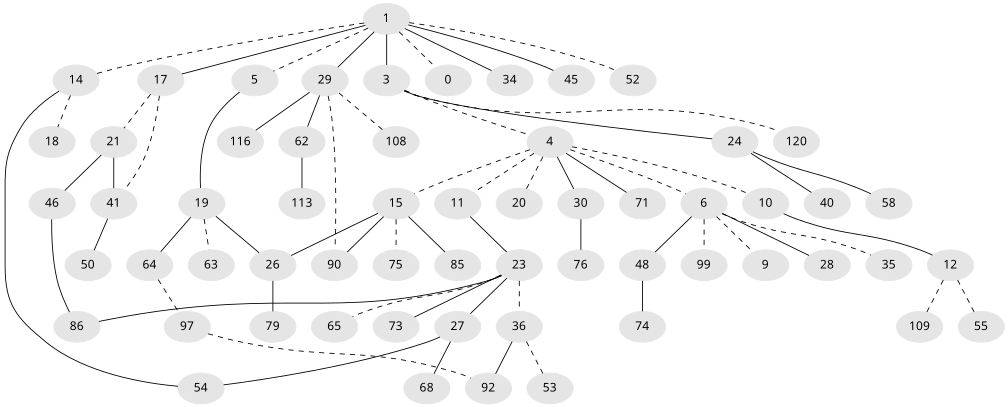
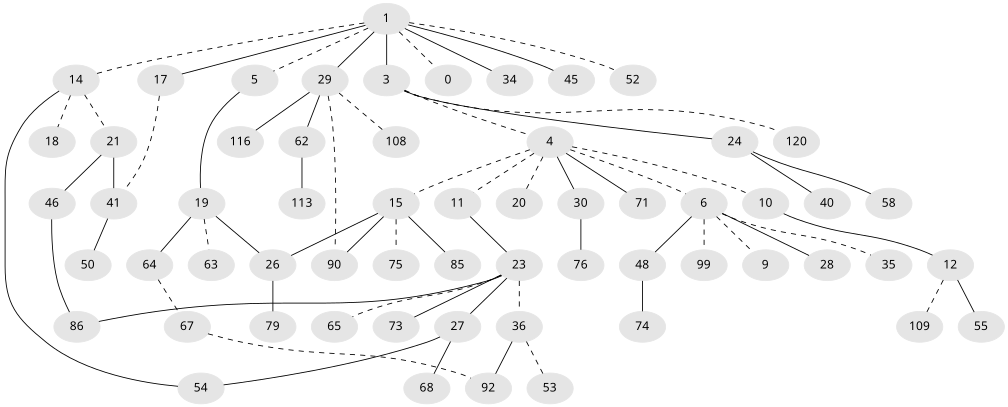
edge "17" -- "21": now "14" -- "21"
edge "12" -- "55": style dashed -> solid
node "97": label "97" -> "67"
